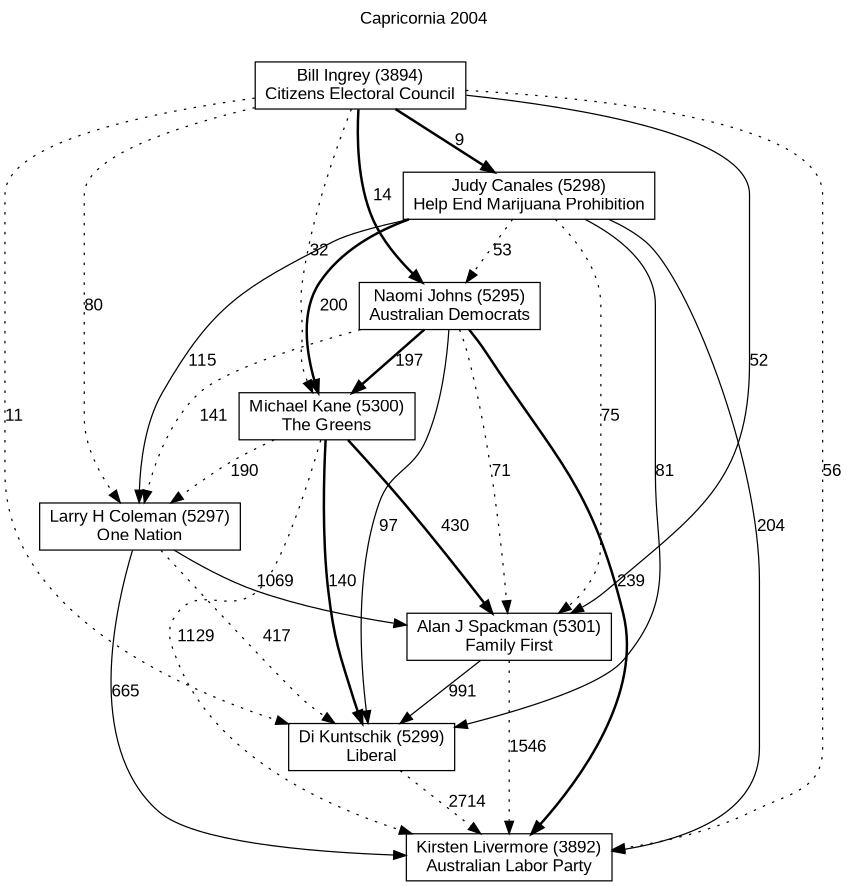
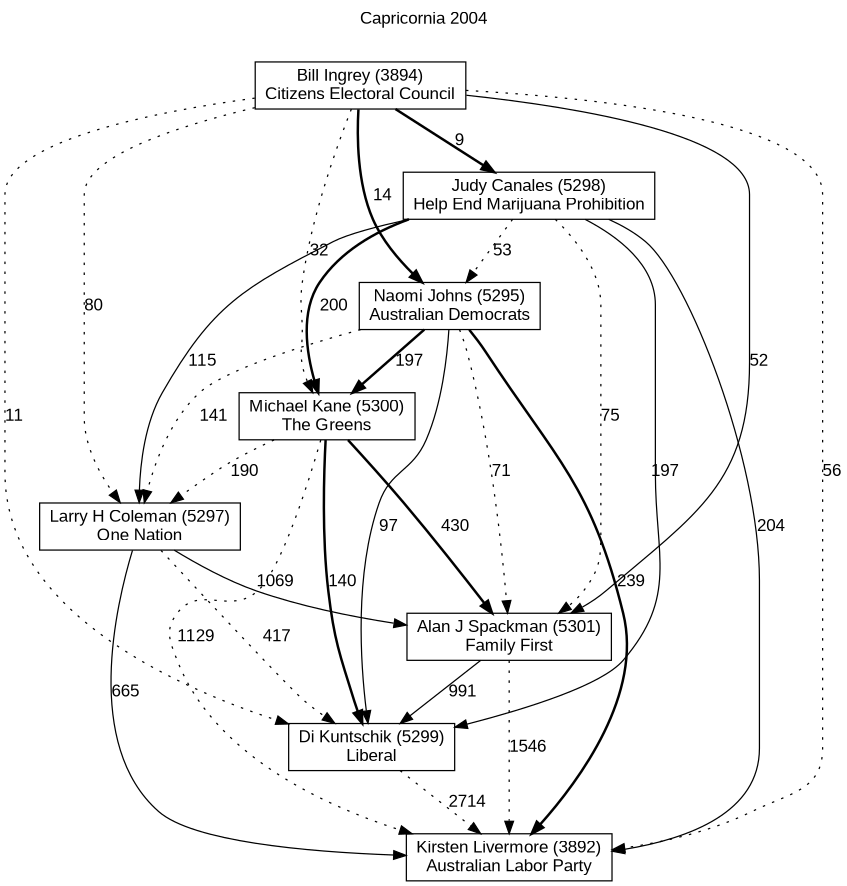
edge "Judy Canales (5298) Help End Marijuana Prohibition" -> "Di Kuntschik (5299) Liberal": label "81" -> "197"
